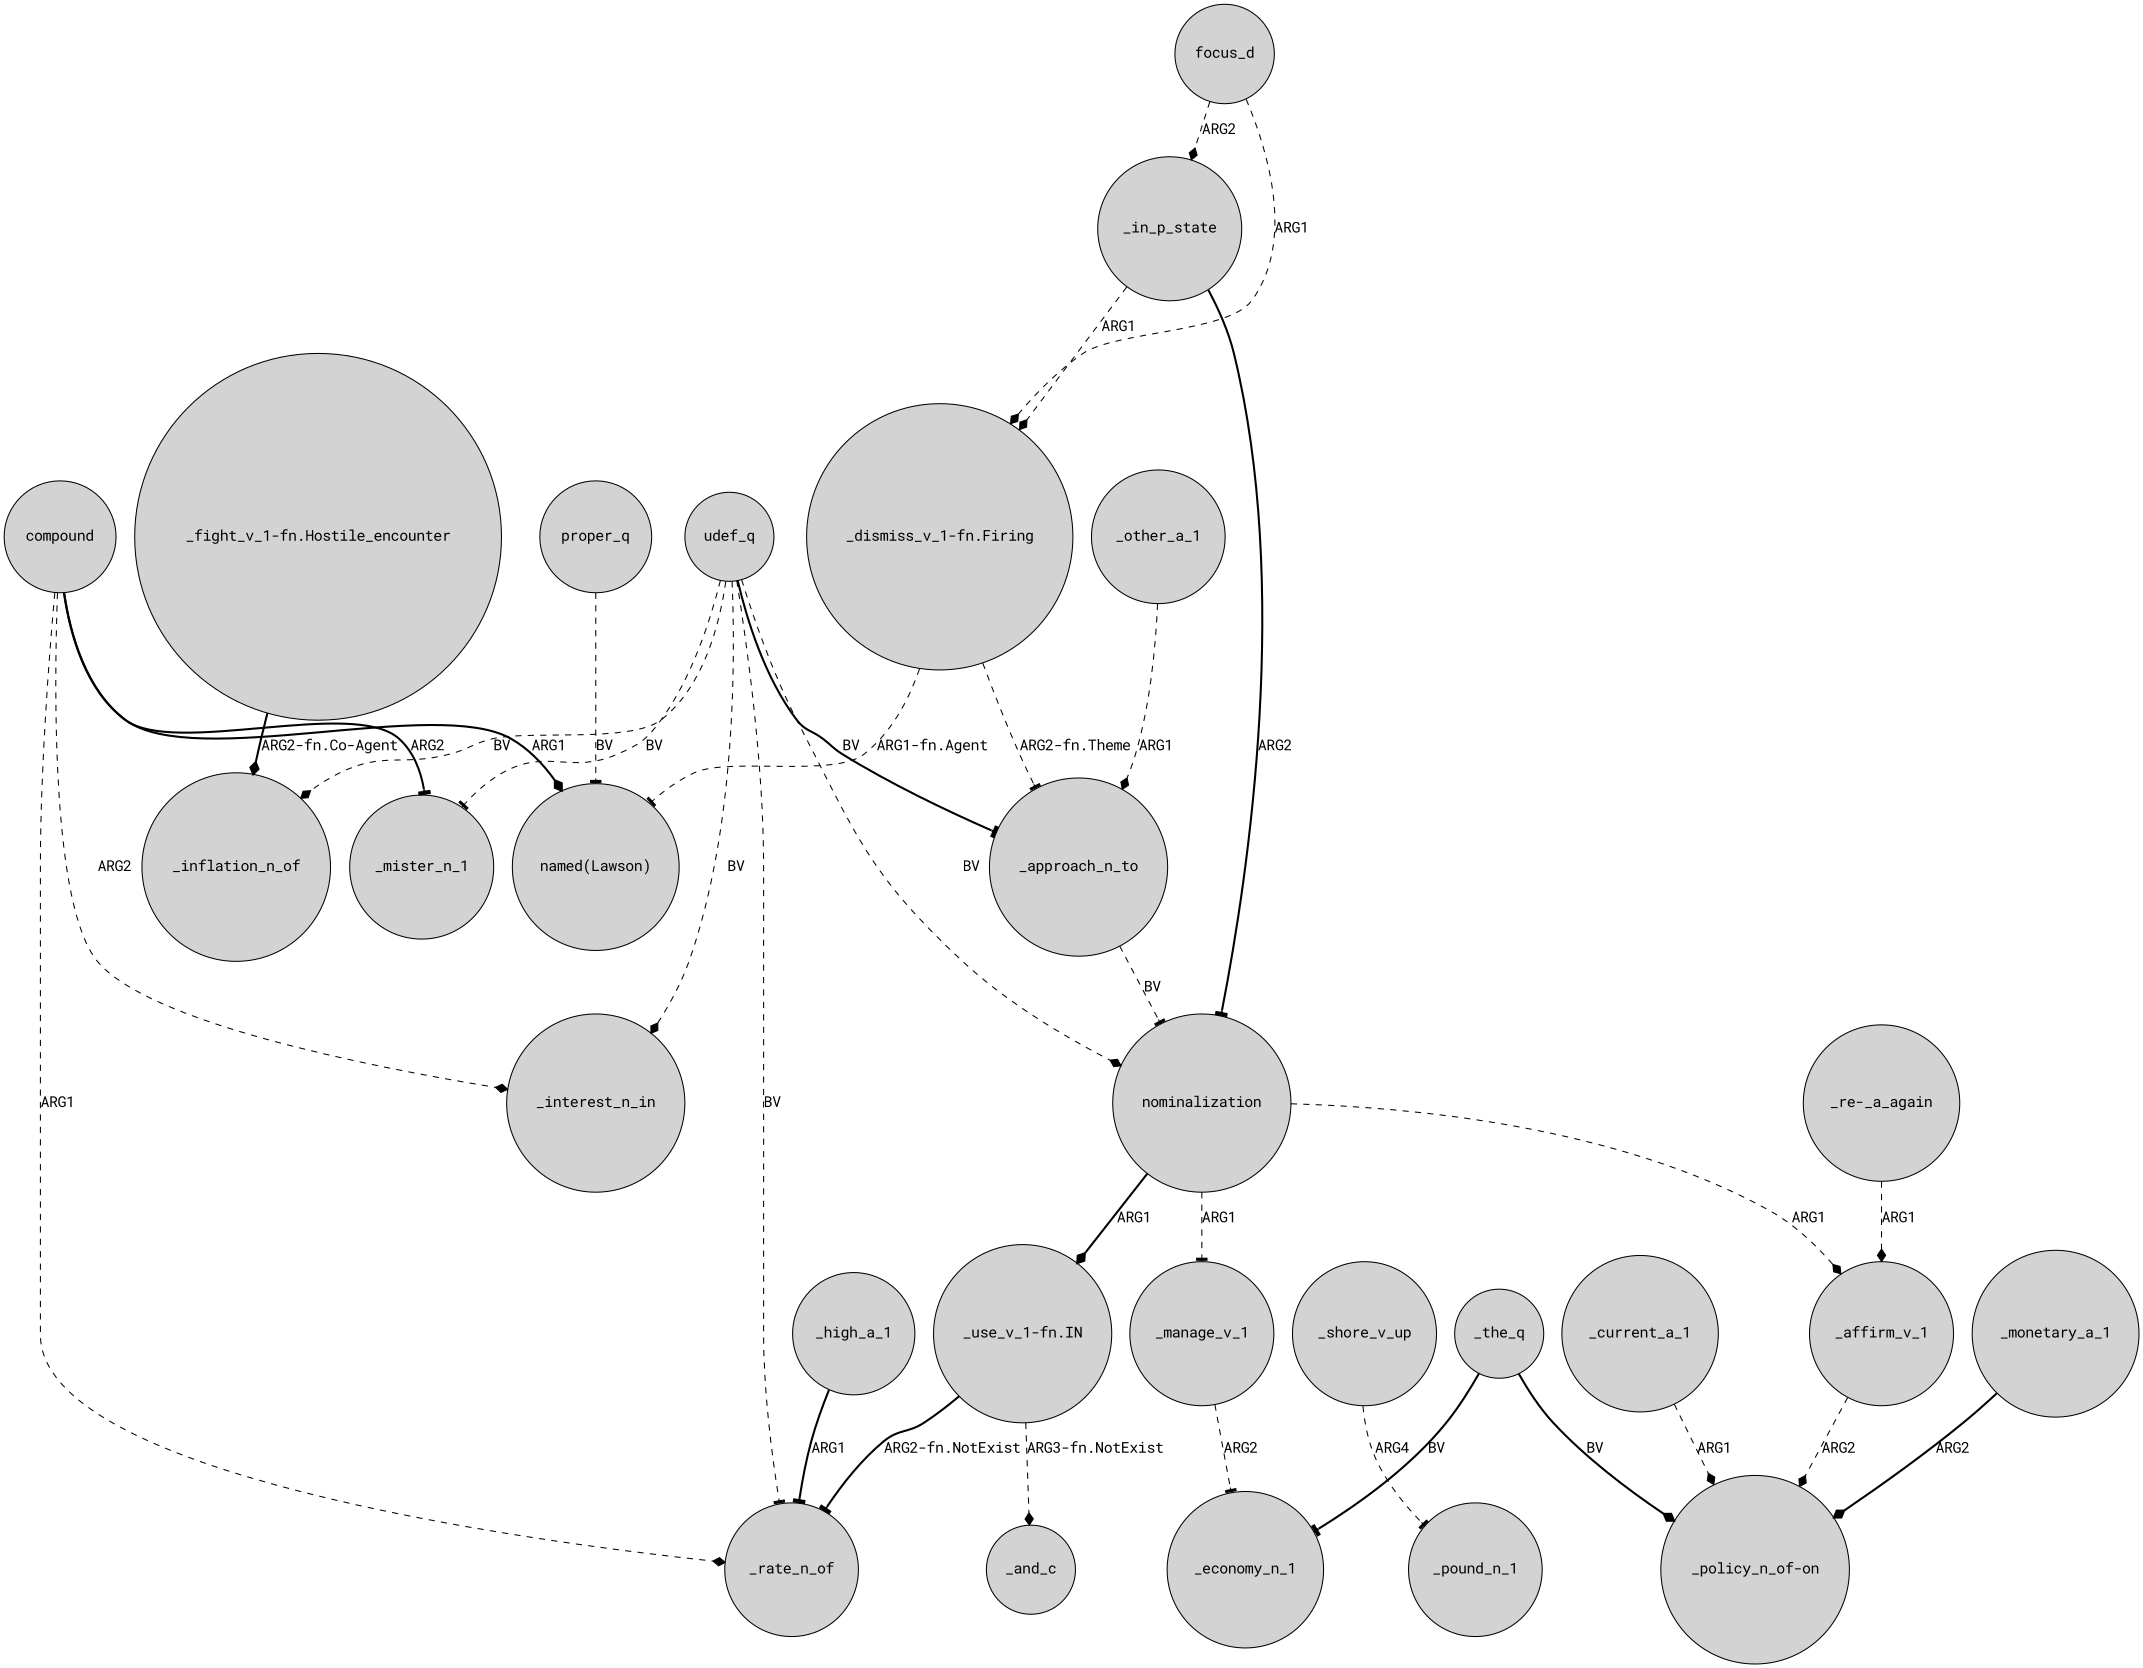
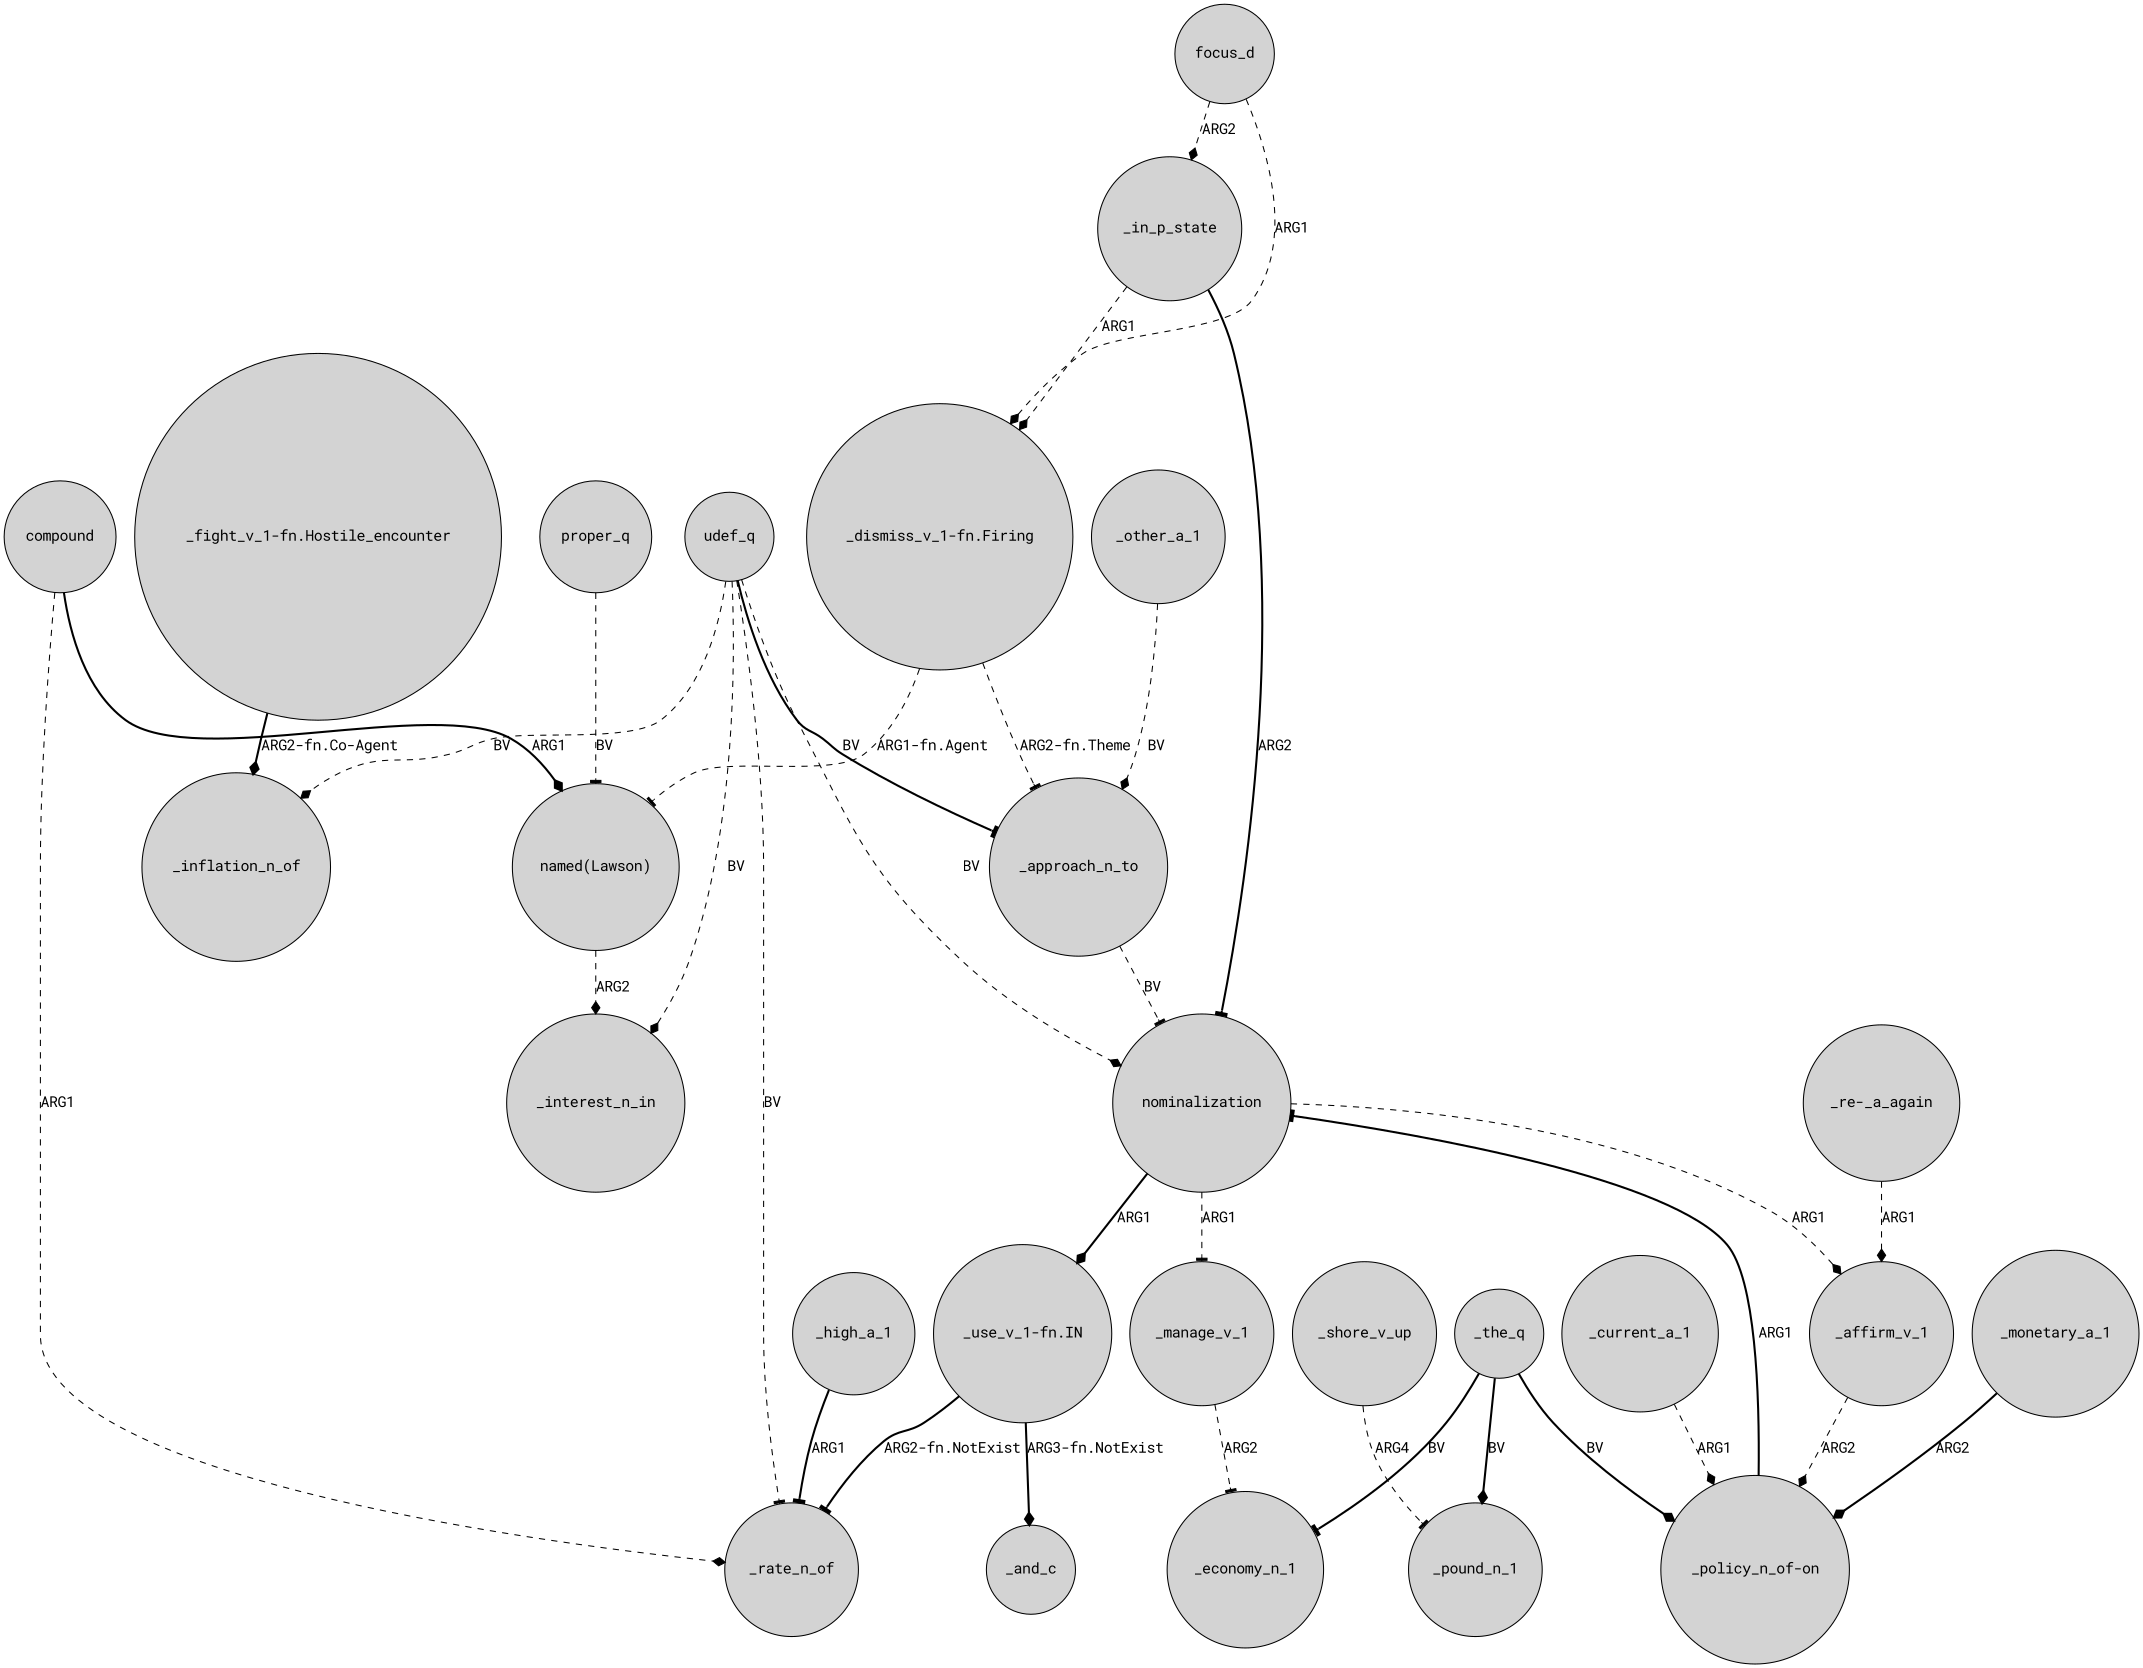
edge "_other_a_1" -> "_approach_n_to": label "ARG1" -> "BV"
node "_mister_n_1": removed
edge "compound" -> "_interest_n_in": now "named(Lawson)" -> "_interest_n_in"
edge "_policy_n_of-on" -> "nominalization": added, label "ARG1"
edge "_the_q" -> "_pound_n_1": added, label "BV"
edge "_use_v_1-fn.IN" -> "_and_c": style dashed -> bold
